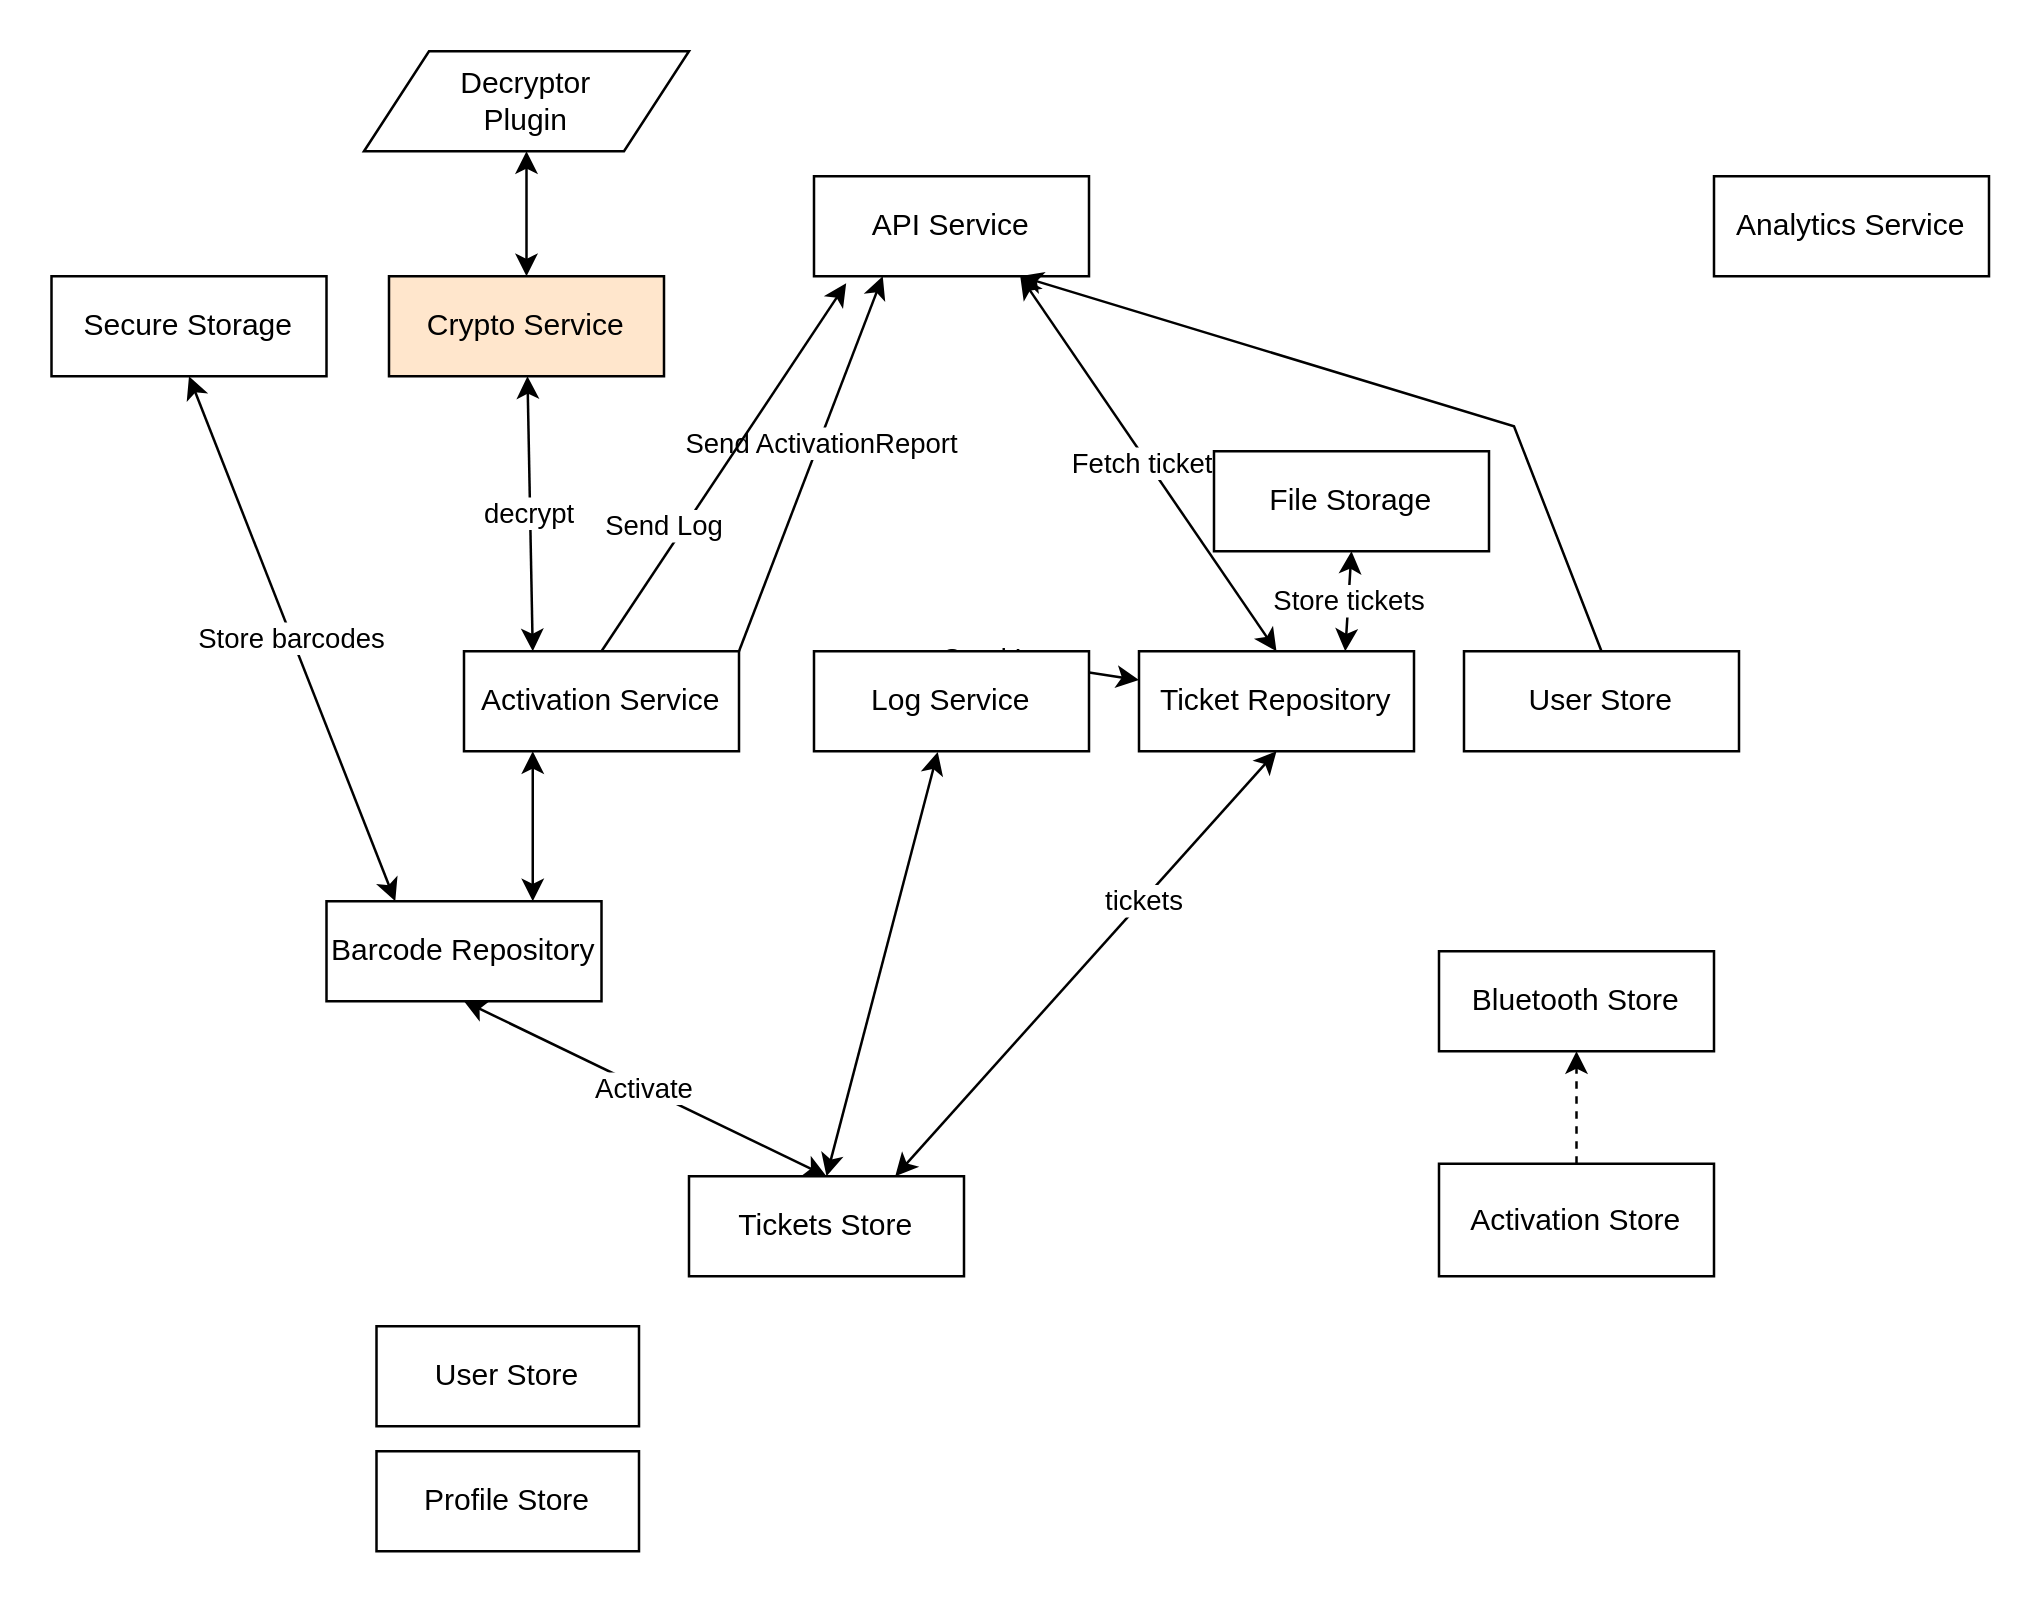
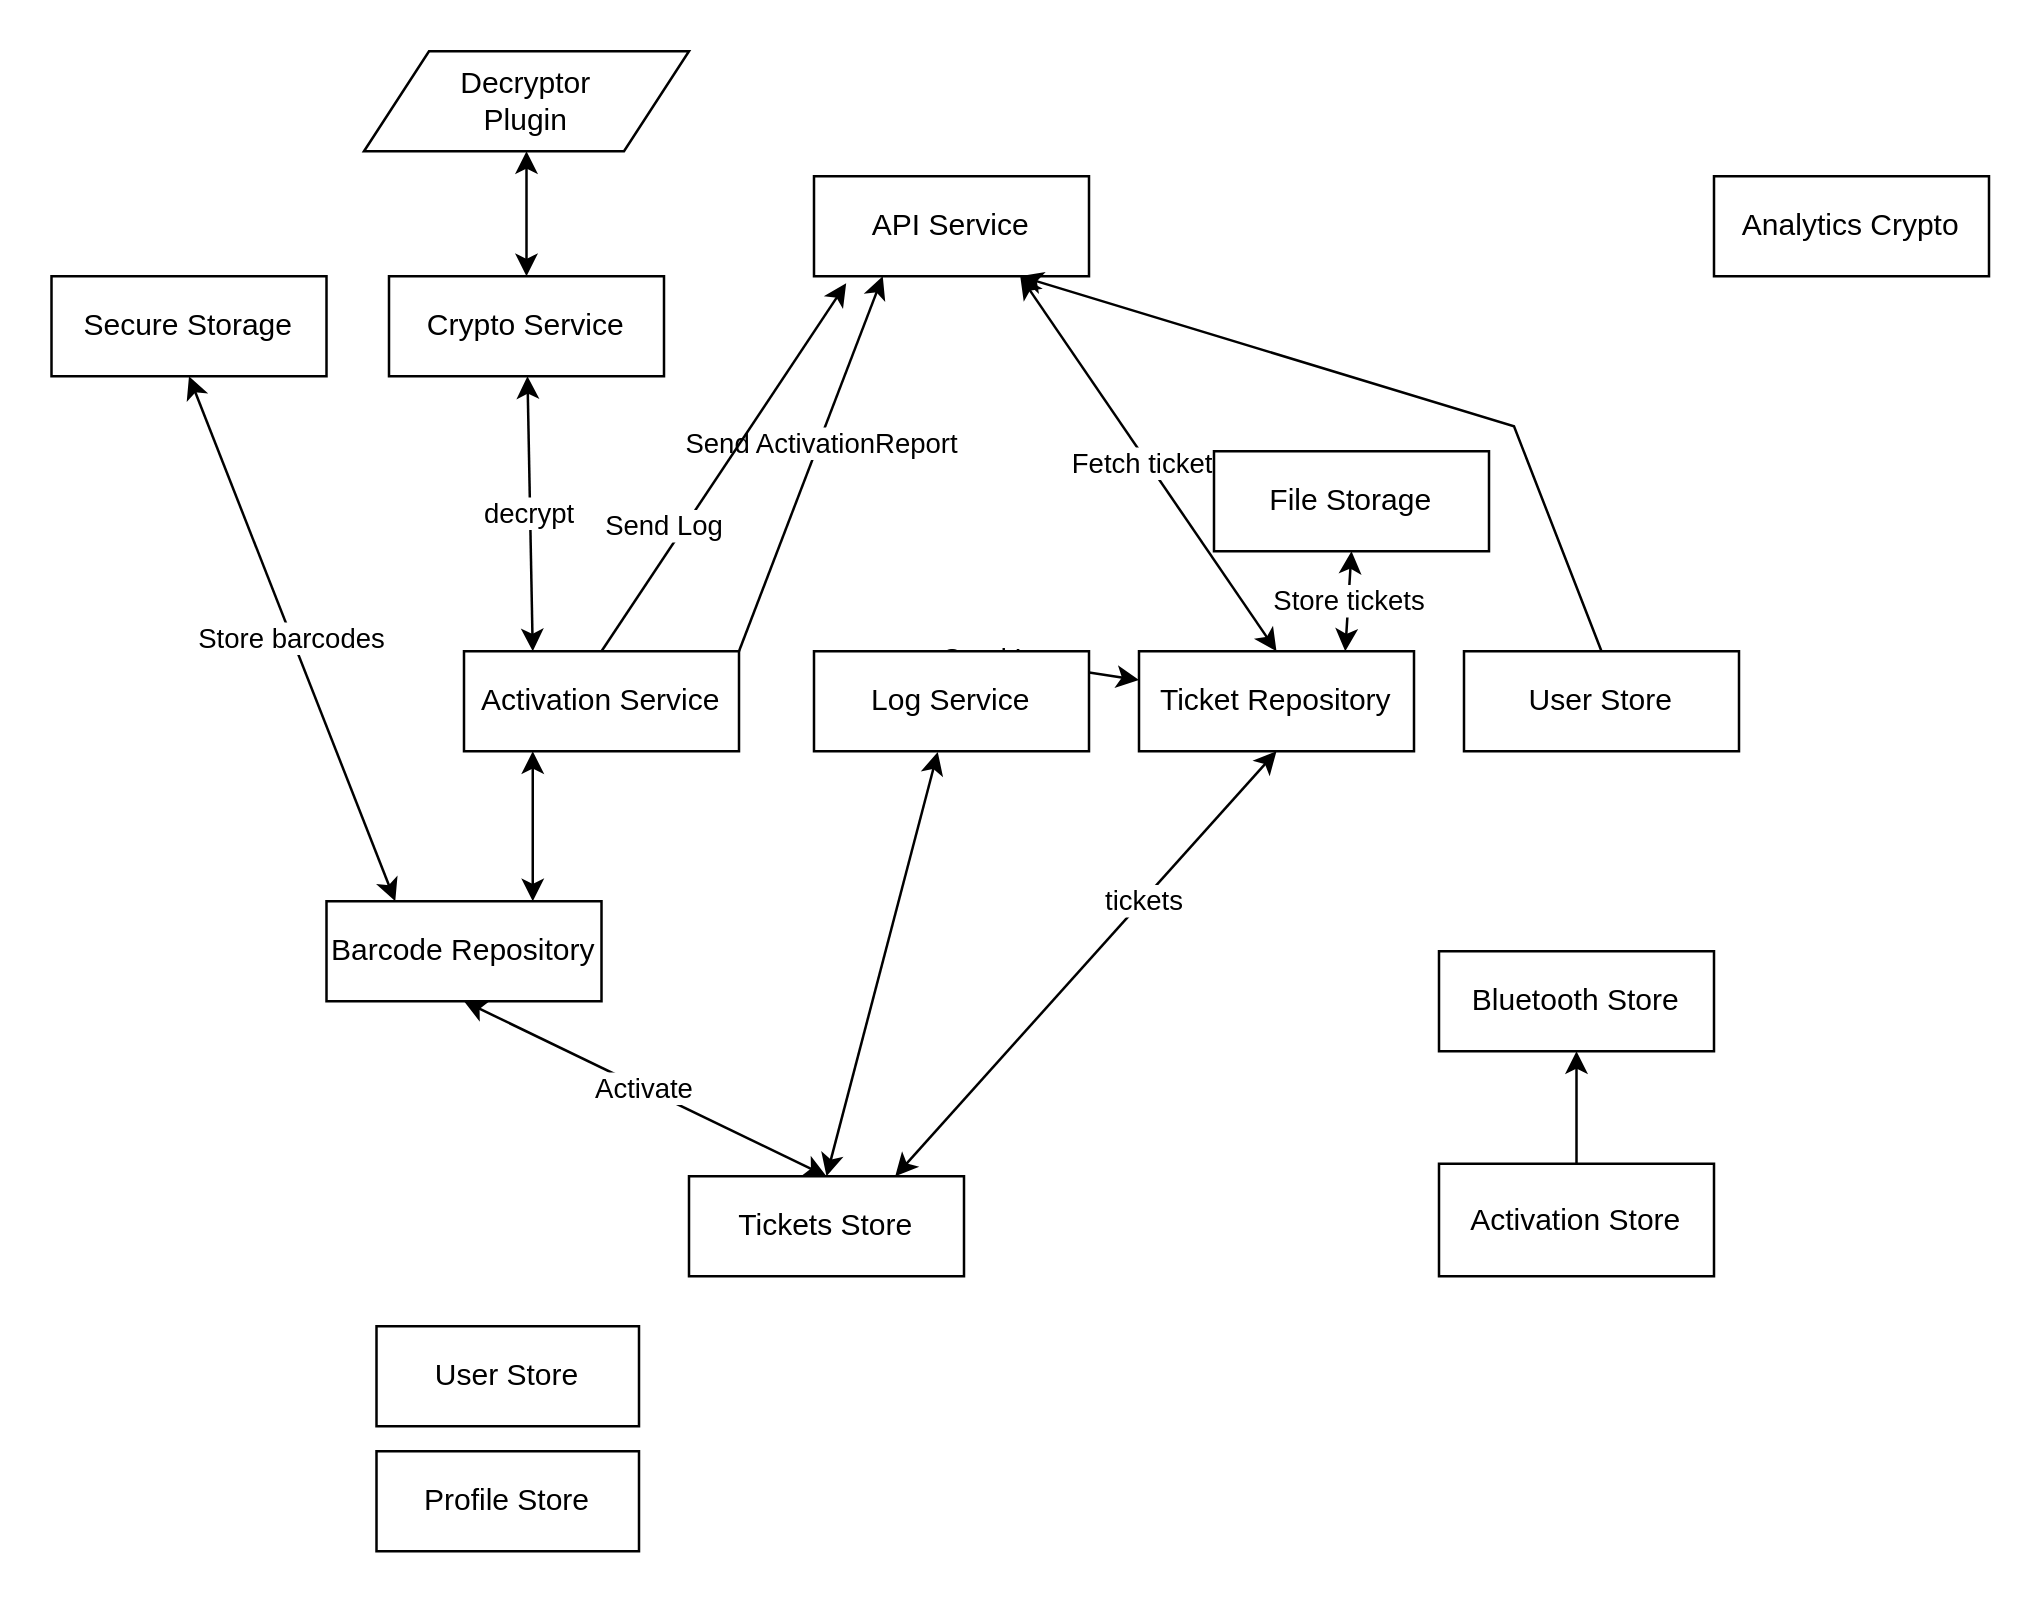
node "Analytics Service": label "Analytics Service" -> "Analytics Crypto"
node "Crypto Service": fillcolor #ffe6cc -> #ffffff
edge "Activation Store" -> "Bluetooth Store": style dashed -> solid
